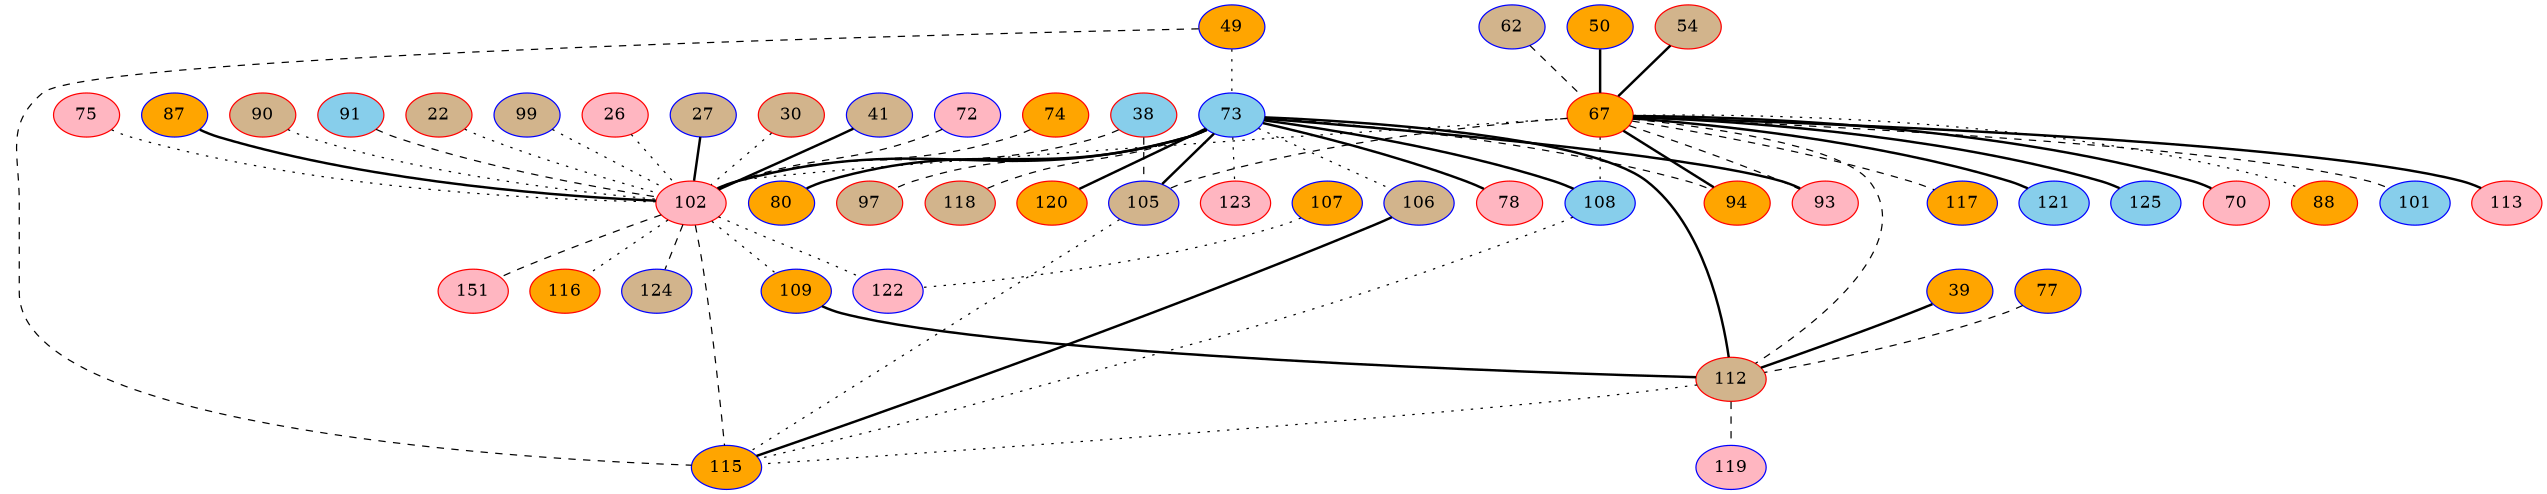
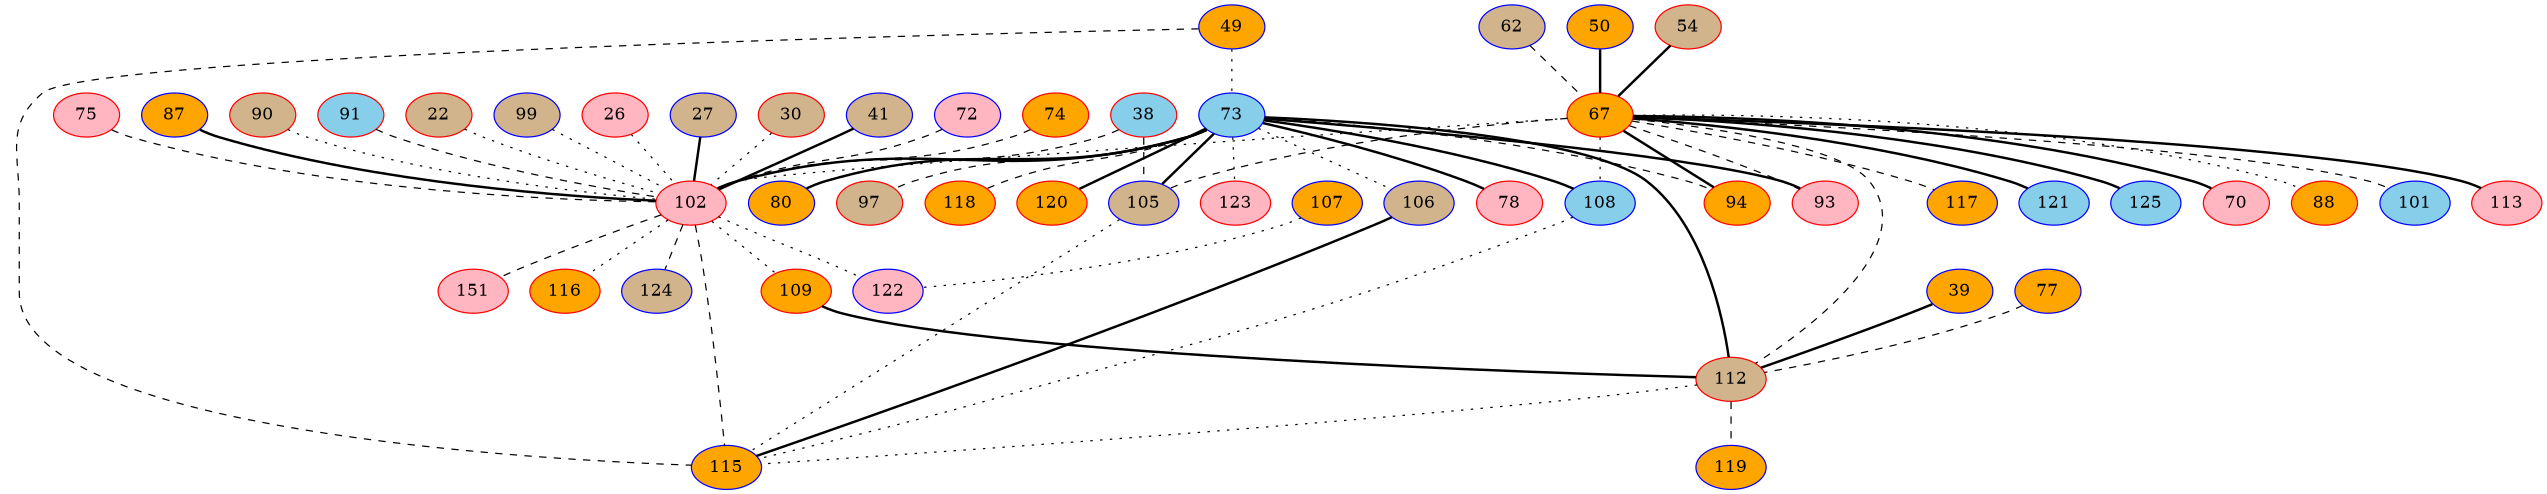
edge "75" -- "102": style dotted -> dashed
node "118": fillcolor tan -> orange
node "109": color blue -> red
node "119": fillcolor lightpink -> orange
